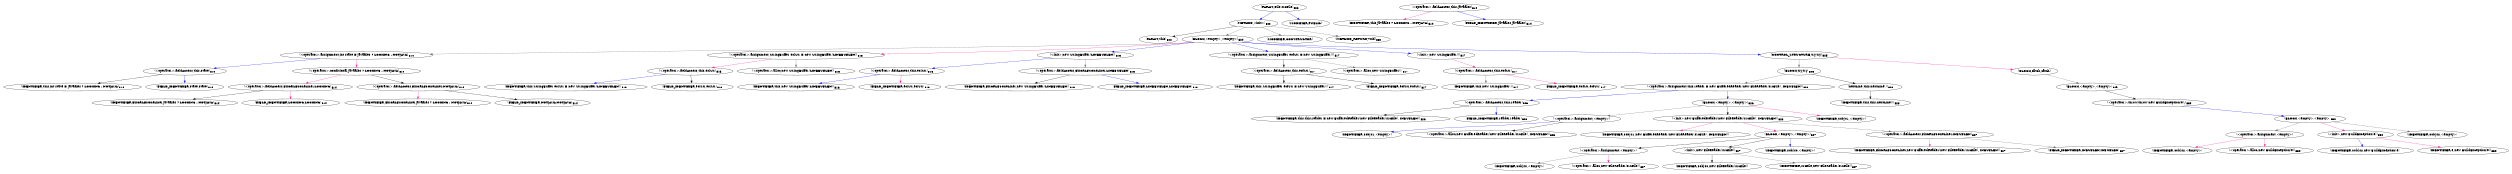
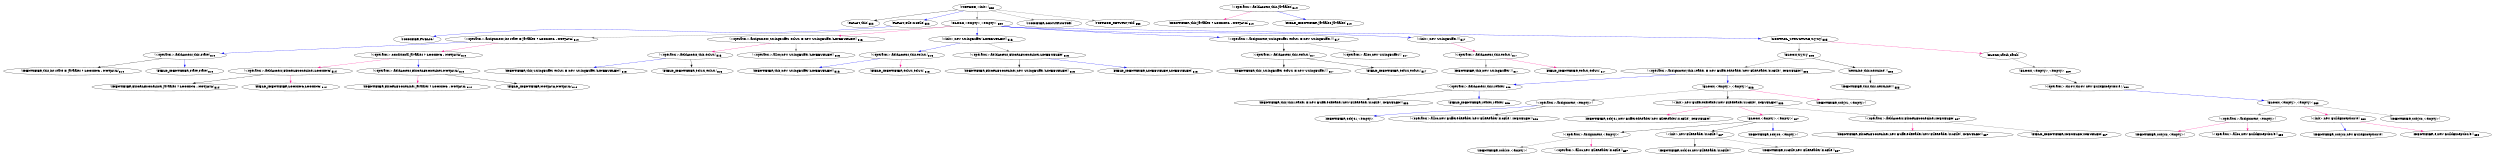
edge "(PARAM,File srcFile)" -> "(METHOD,<init>)": reversed
edge "(<operator>.conditional,javafiles ? LOOKING : NOTJAVA)" -> "(<operator>.fieldAccess,FixCRLF$OneLiner.NOTJAVA)": color black -> blue
